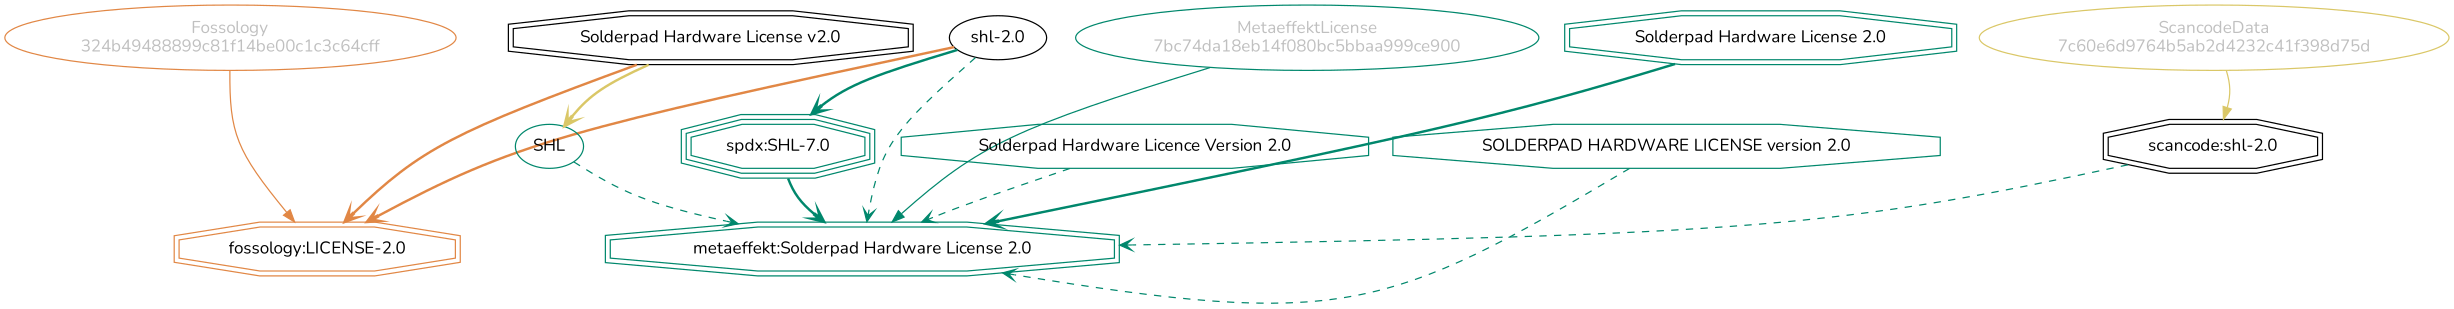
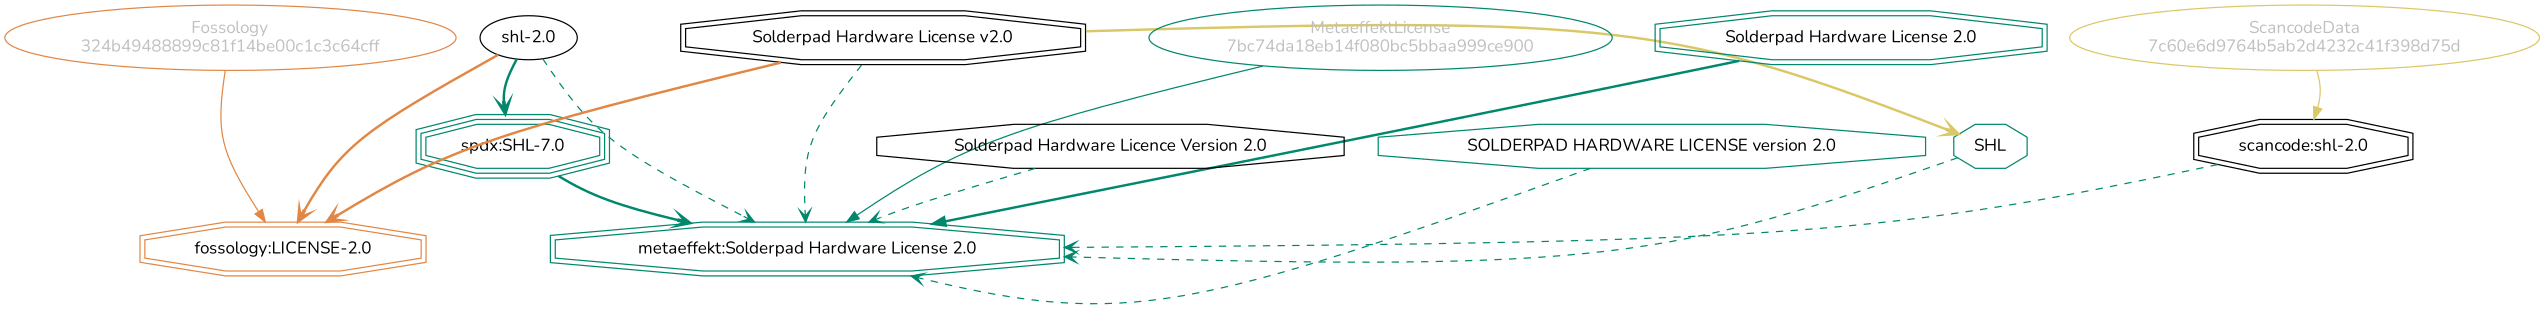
edge "Solderpad Hardware License v2.0" -> "metaeffekt:Solderpad Hardware License 2.0": added
node "SHL": shape ellipse -> octagon
node "Solderpad Hardware Licence Version 2.0": color #00876c -> black
edge "Solderpad Hardware License 2.0" -> "metaeffekt:Solderpad Hardware License 2.0": arrowhead vee -> normal
